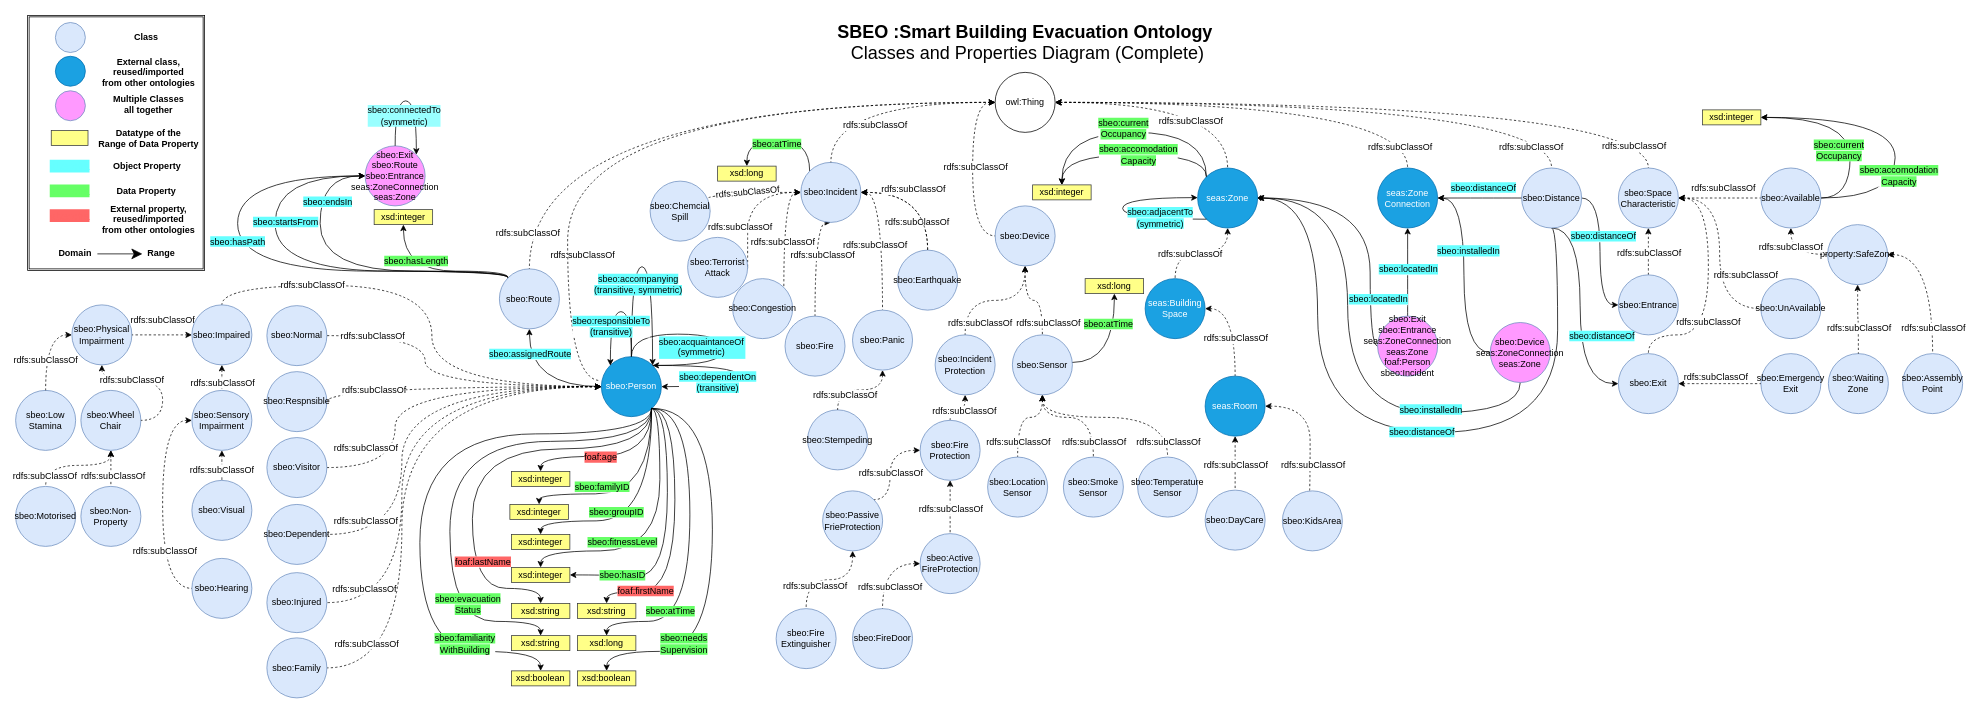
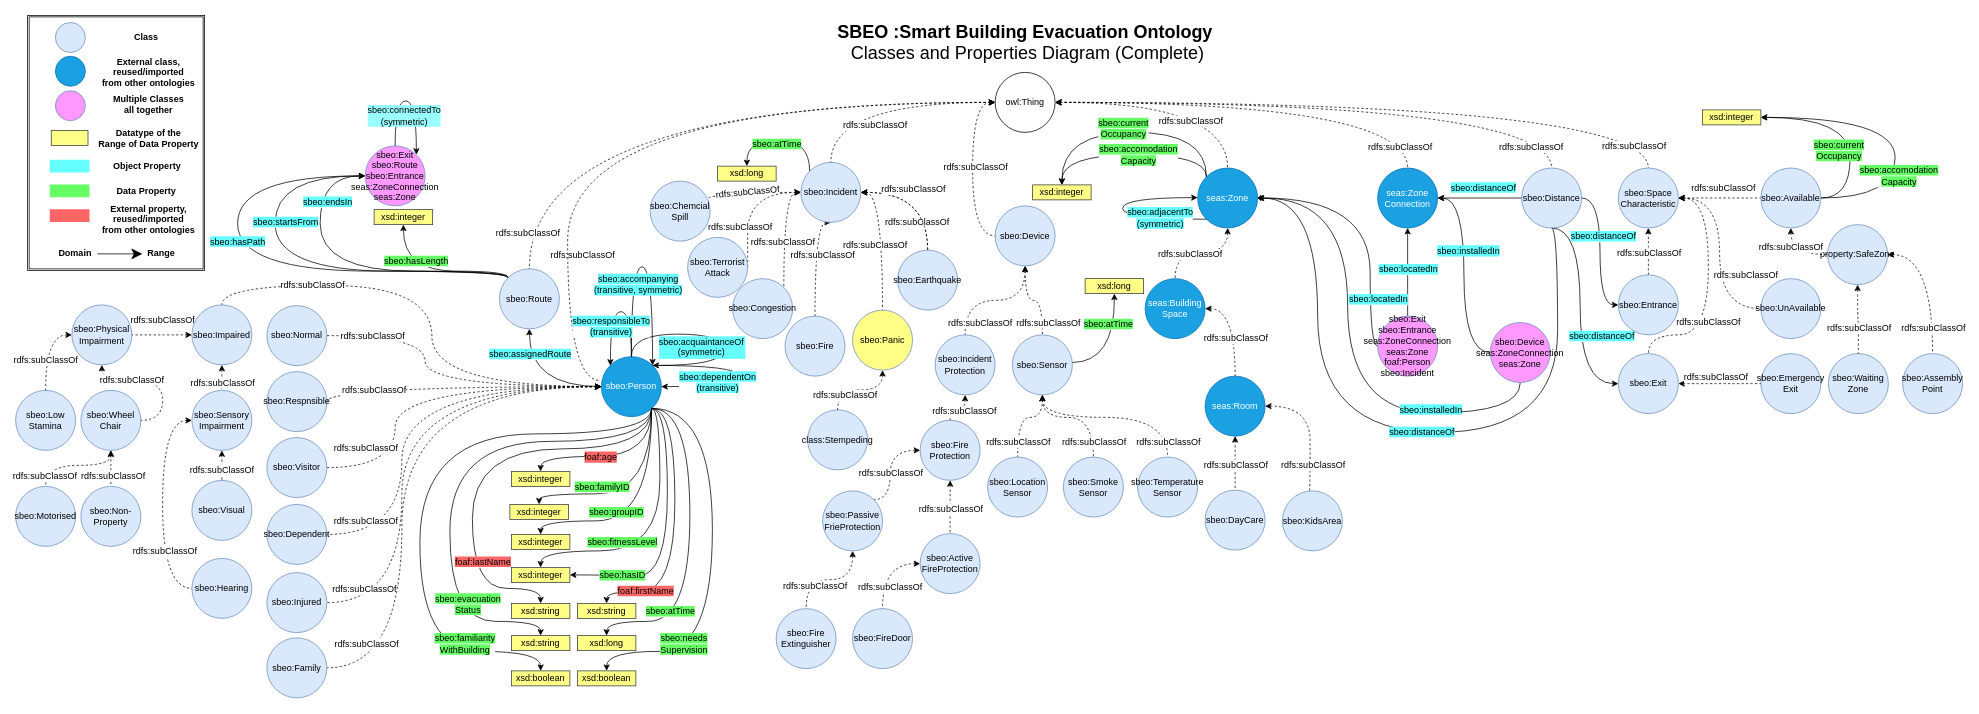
node "sbeo:Panic": fillcolor #dae8fc -> #ffff88
node "sbeo:Stempeding": label "sbeo:Stempeding" -> "class:Stempeding"
